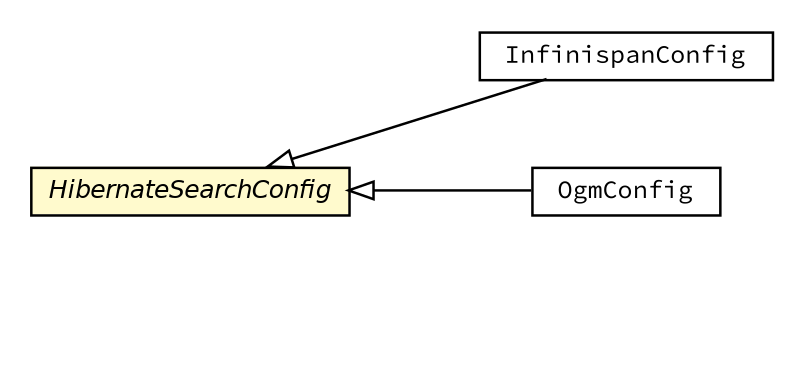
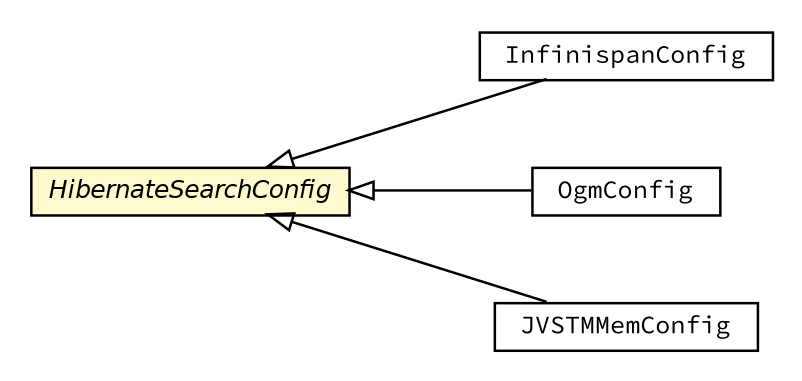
node "JVSTMMemConfig": added
